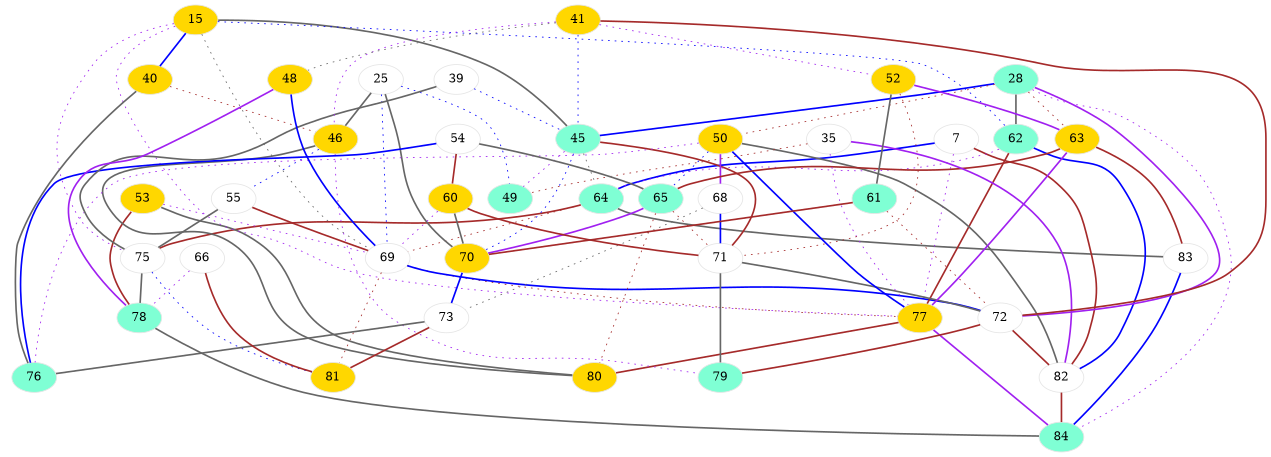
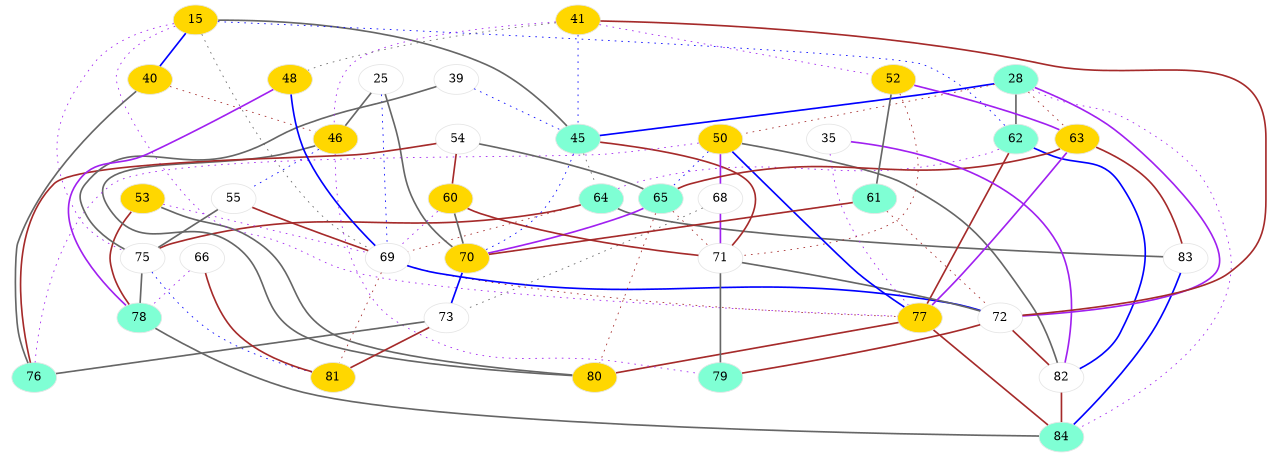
node "7": removed
edge "54" -- "76": color blue -> brown
node "49": removed
edge "68" -- "71": color blue -> purple
edge "77" -- "84": color purple -> brown
